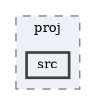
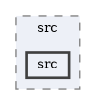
cluster "proj": label "proj" -> "src"
